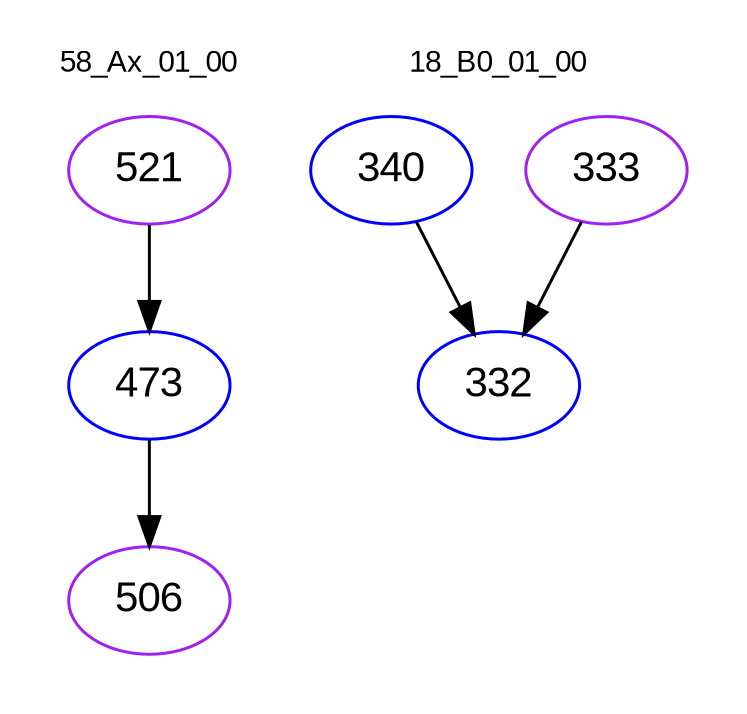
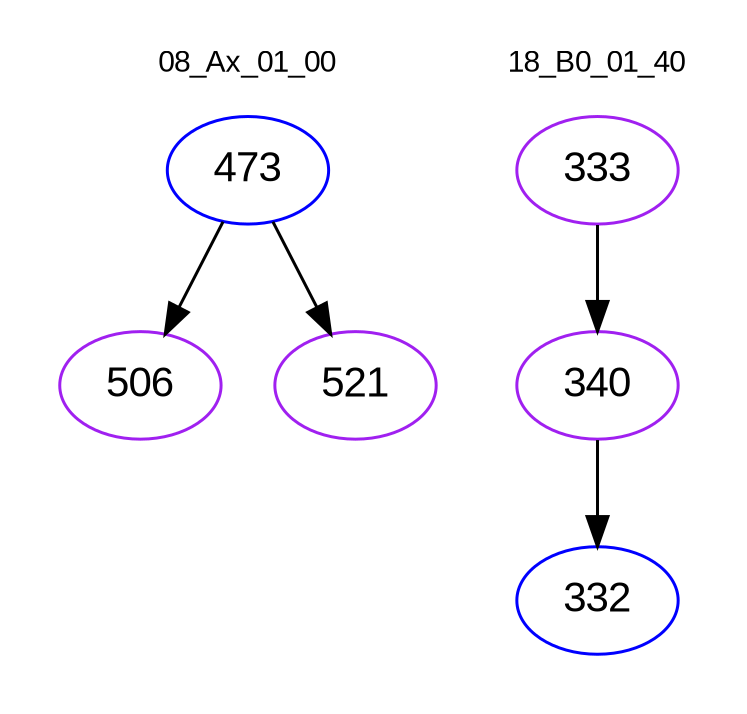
cluster "58_Ax_01_00": label "58_Ax_01_00" -> "08_Ax_01_00"
cluster "18_B0_01_00": label "18_B0_01_00" -> "18_B0_01_40"
node "340": color blue -> purple
edge "521" -> "473": reversed
edge "333" -> "332": now "333" -> "340"
